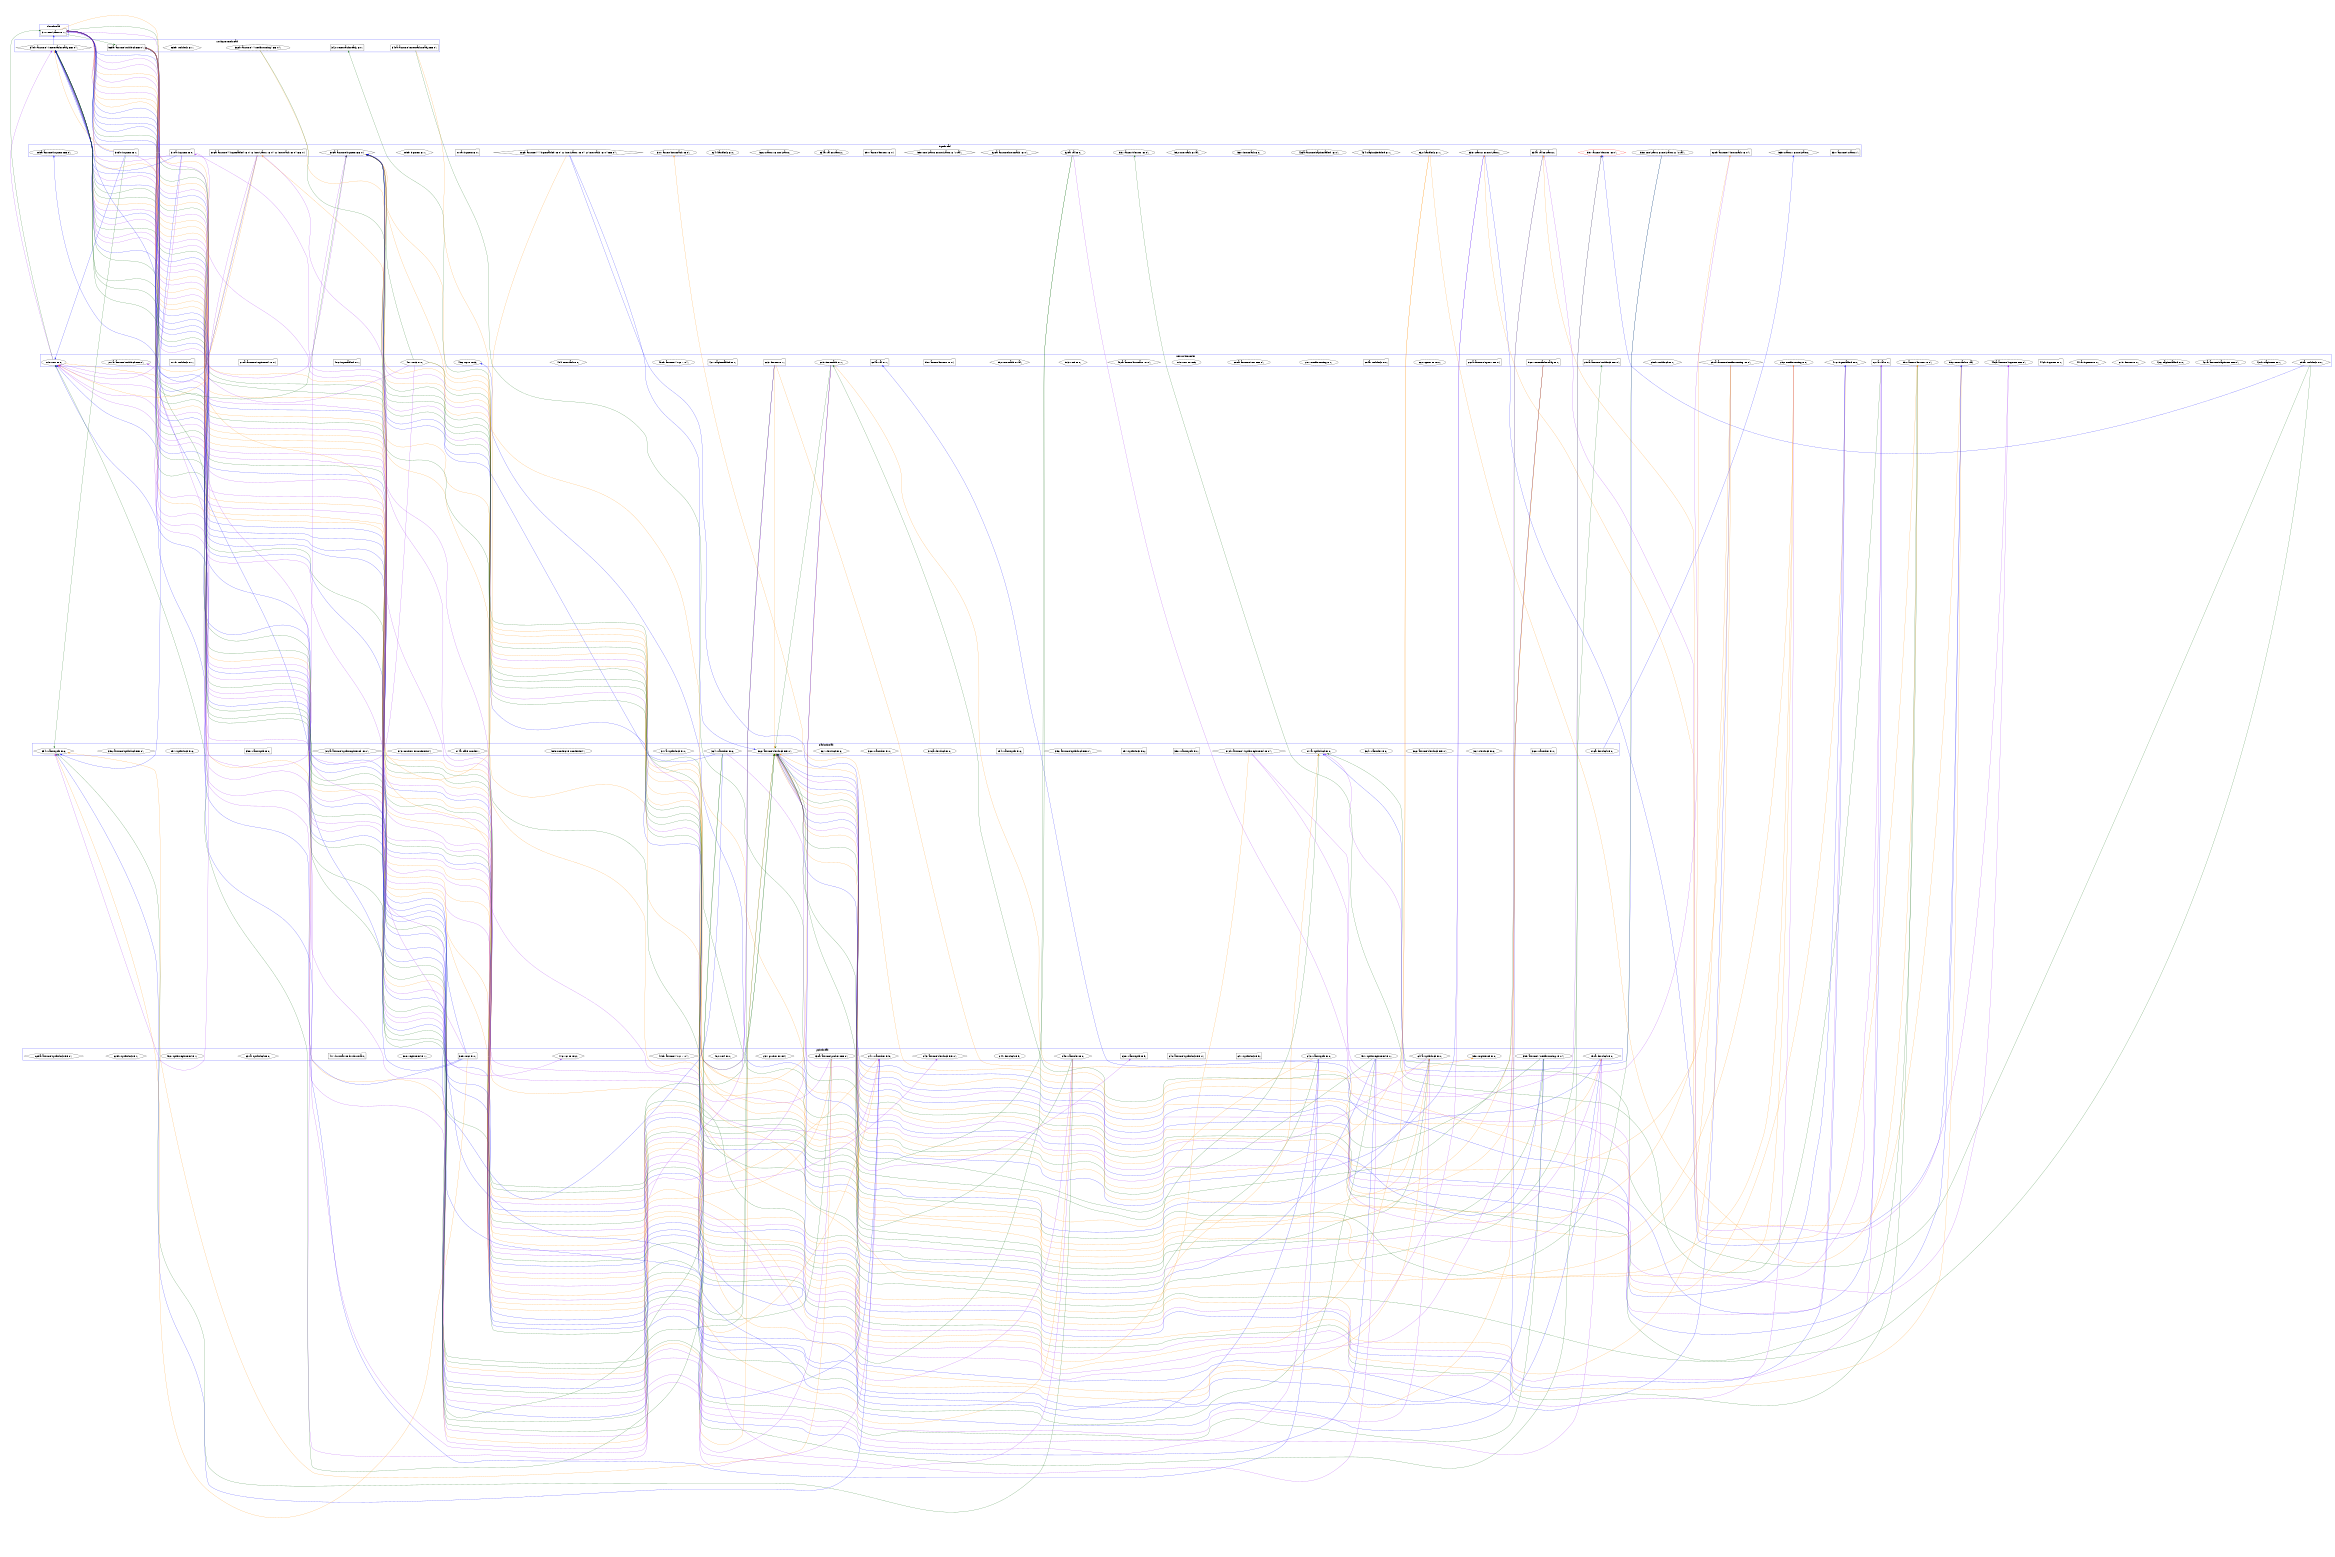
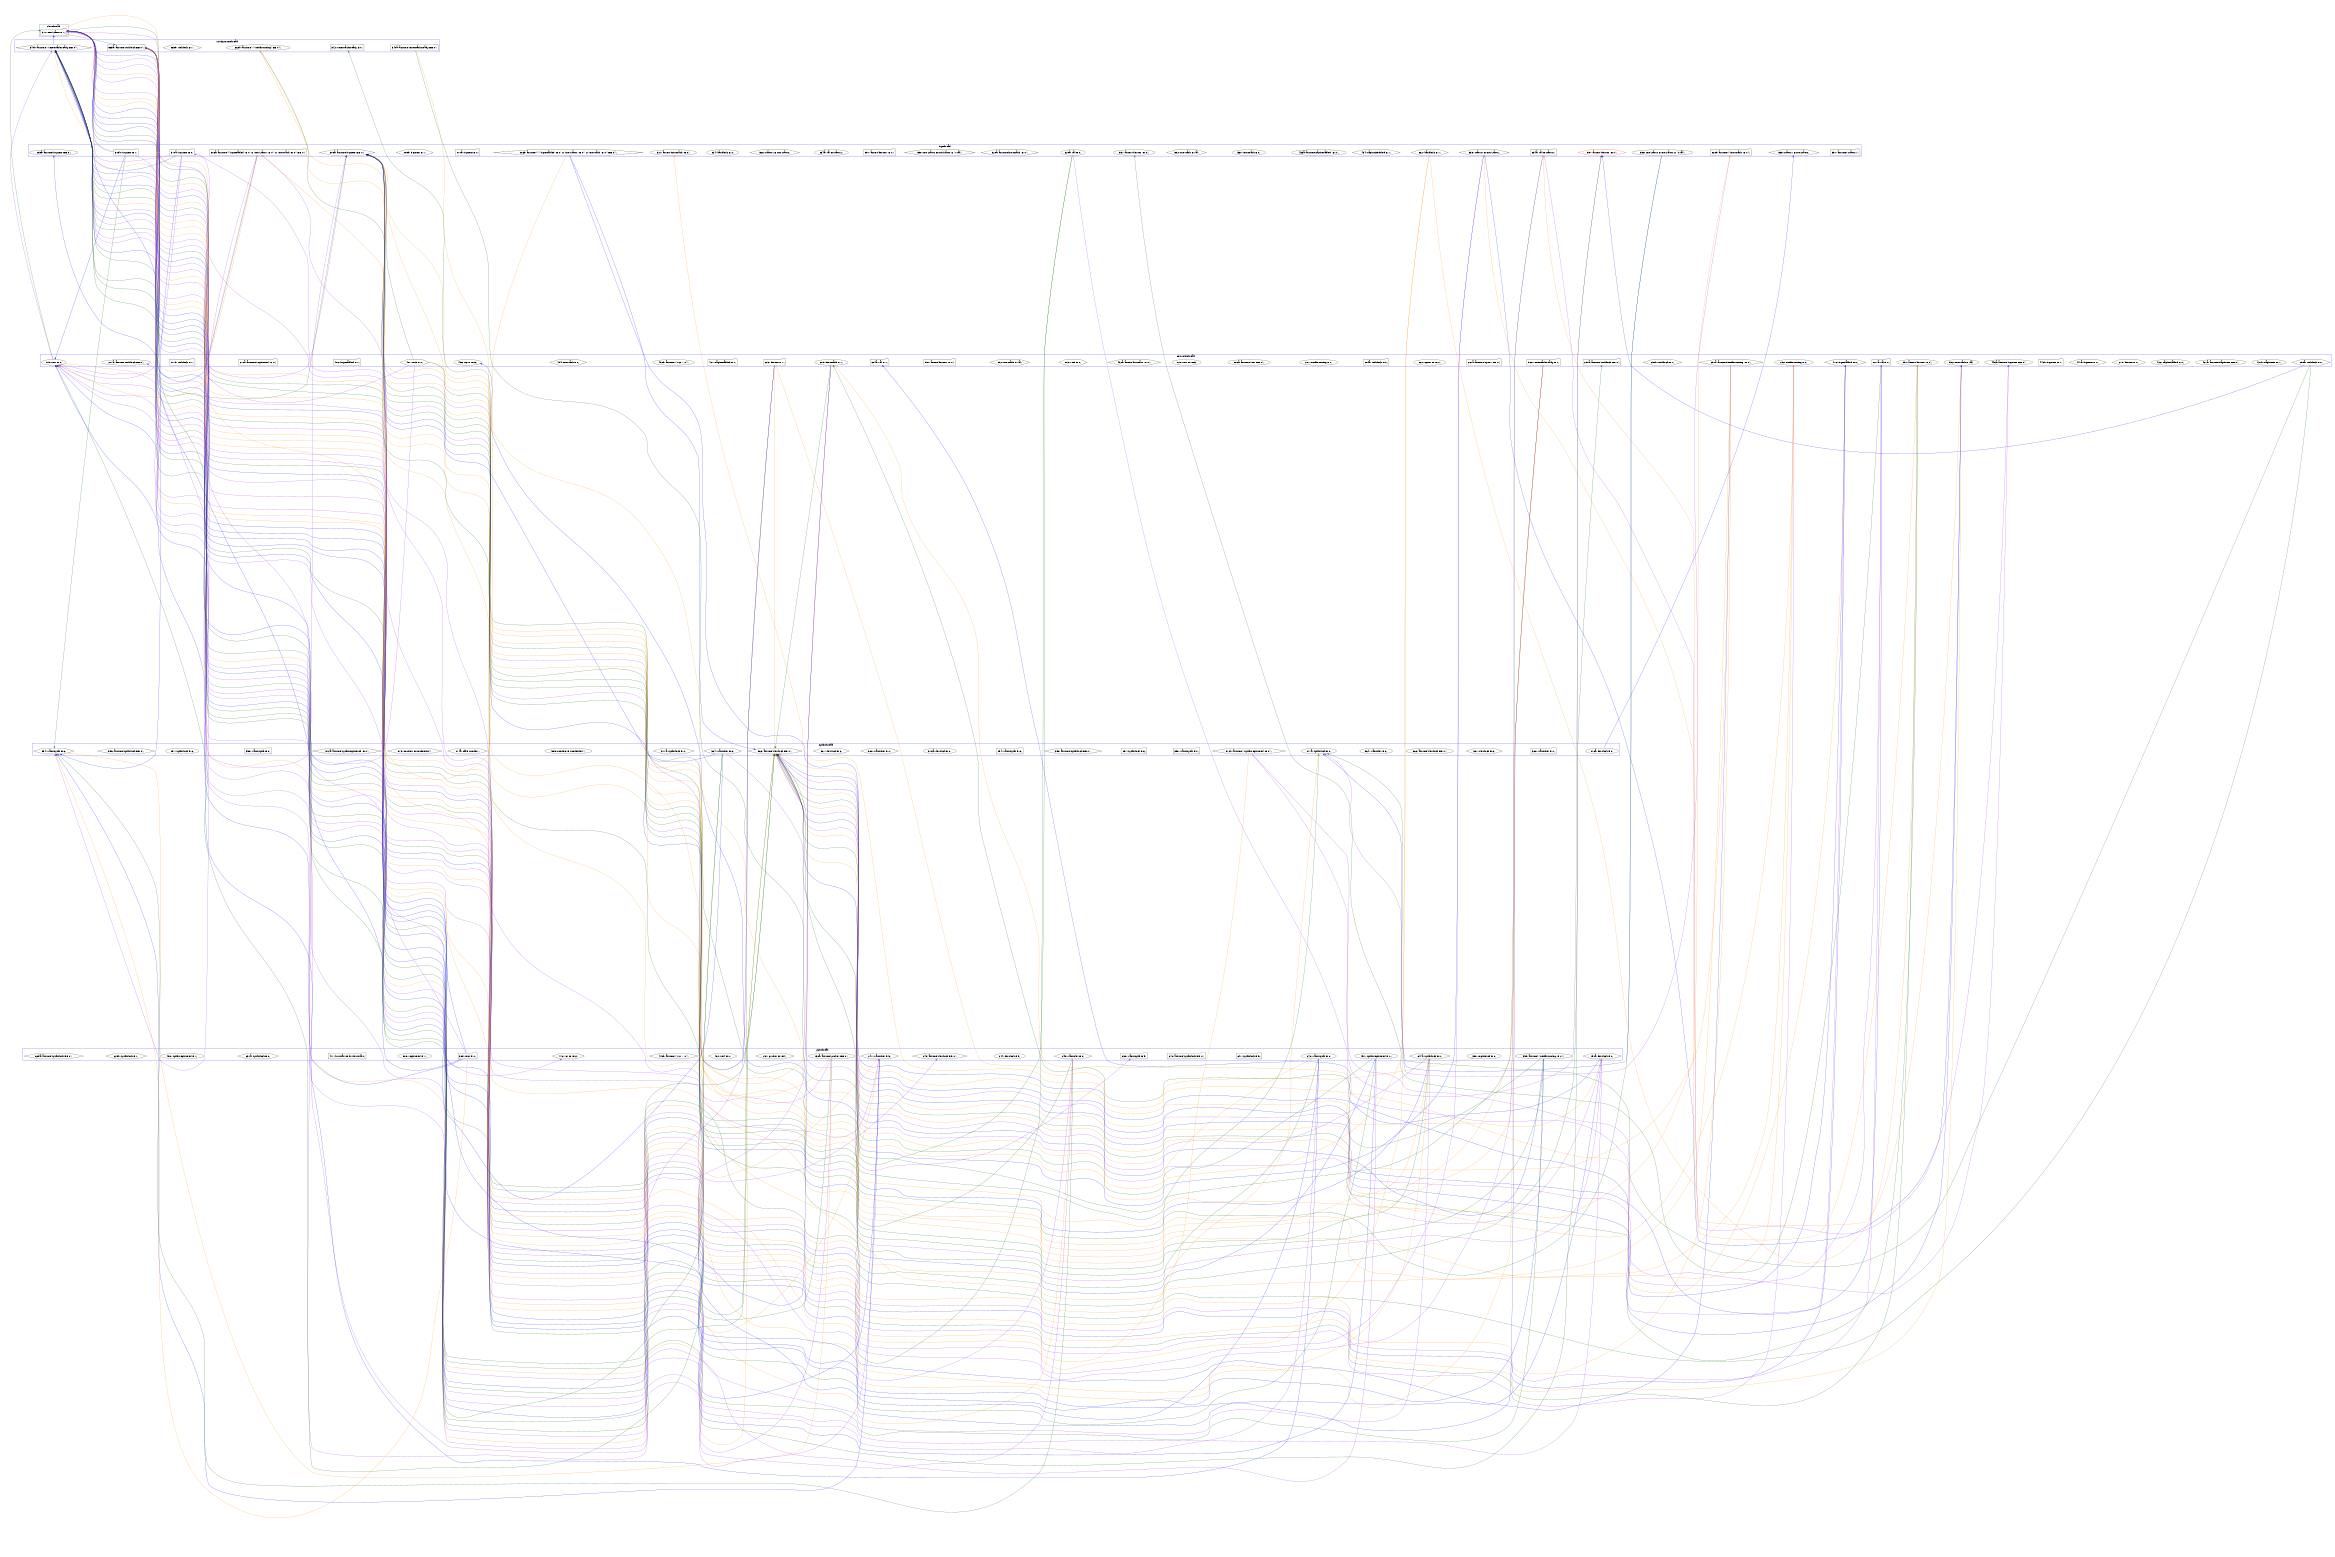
cluster "network_nondet": label "network_nondet" -> "network_thread"
cluster "mask_thread": label "mask_thread" -> "sysfs_thread"
edge "238a: assume(probe1 == 0);" -> "317: IntrStatus = 1;": now "238a: assume(probe1 == 0);" -> "568b: assume(!((!netif_running) == 0));"
